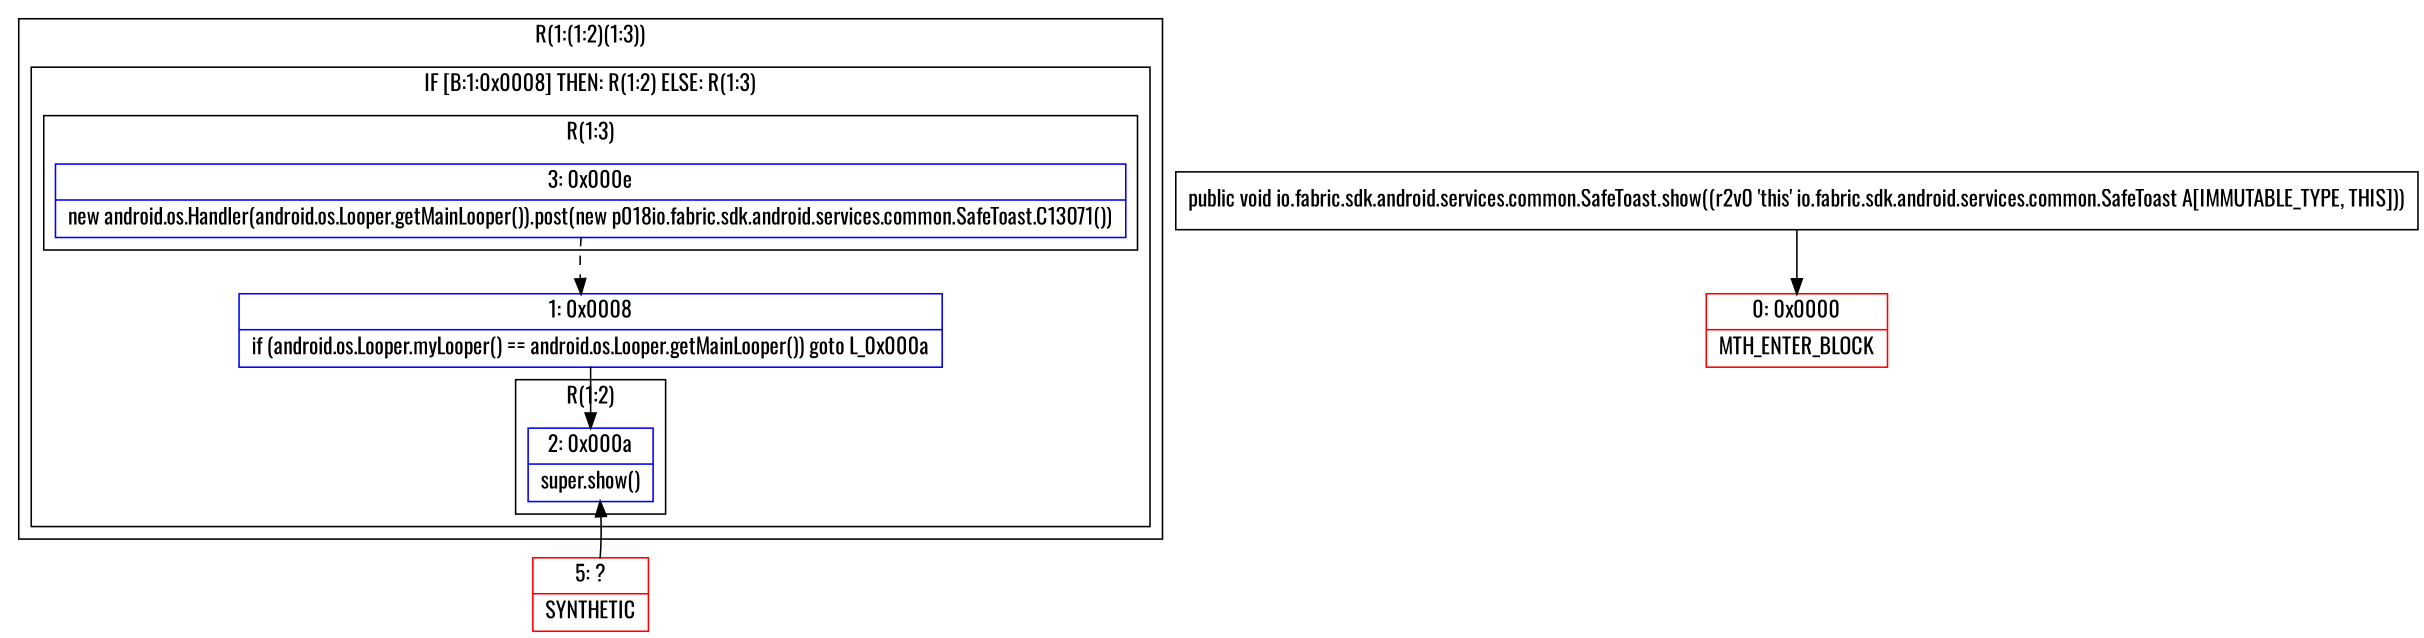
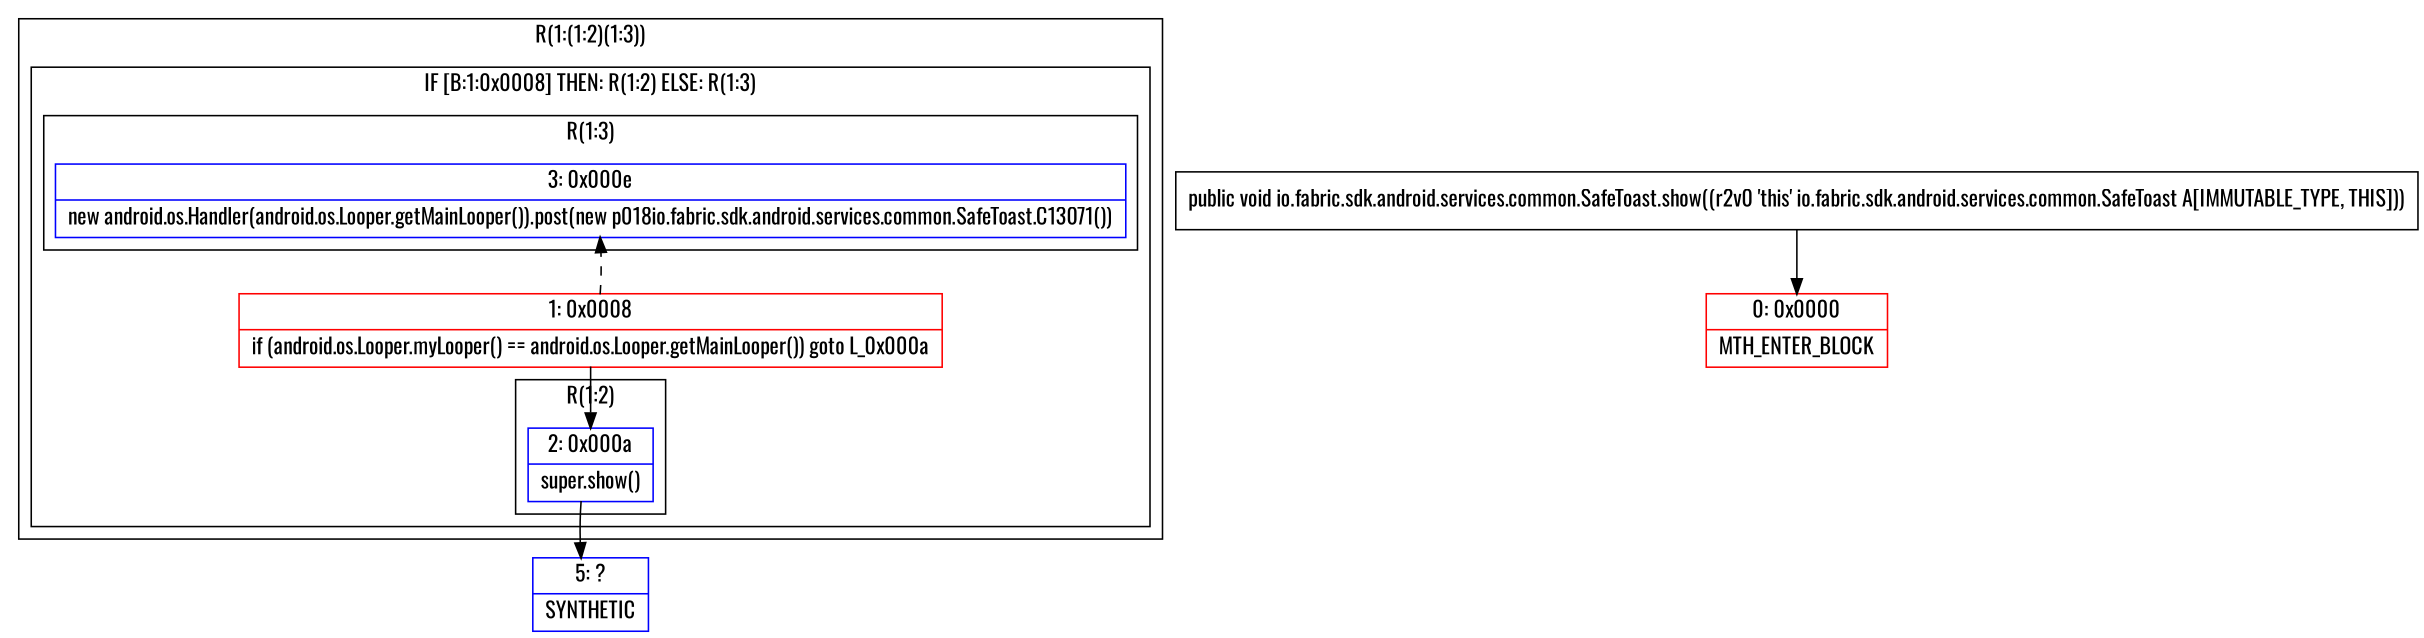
edge "3: 0x000e" -> "1: 0x0008": reversed
node "1: 0x0008": color blue -> red
edge "5: ?" -> "2: 0x000a": reversed
node "5: ?": color red -> blue
